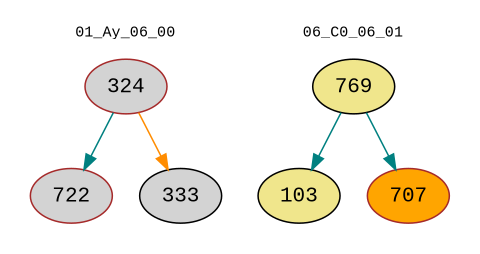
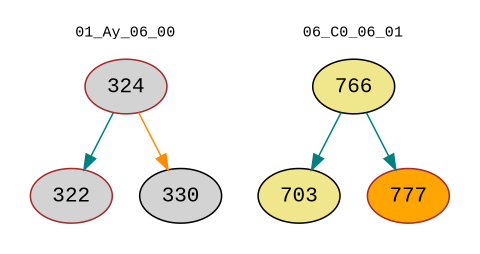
node "769": label "769" -> "766"
node "722": label "722" -> "322"
node "333": label "333" -> "330"
node "103": label "103" -> "703"
node "707": label "707" -> "777"
